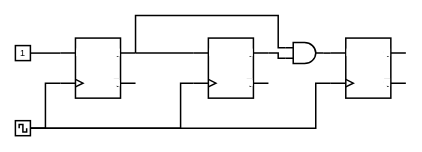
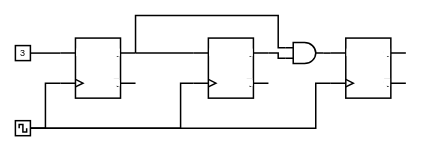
node "1": label "1" -> "3"
